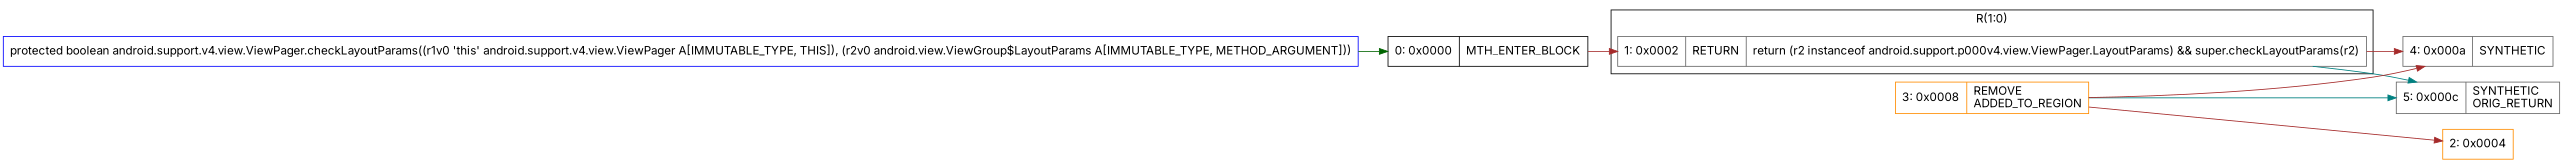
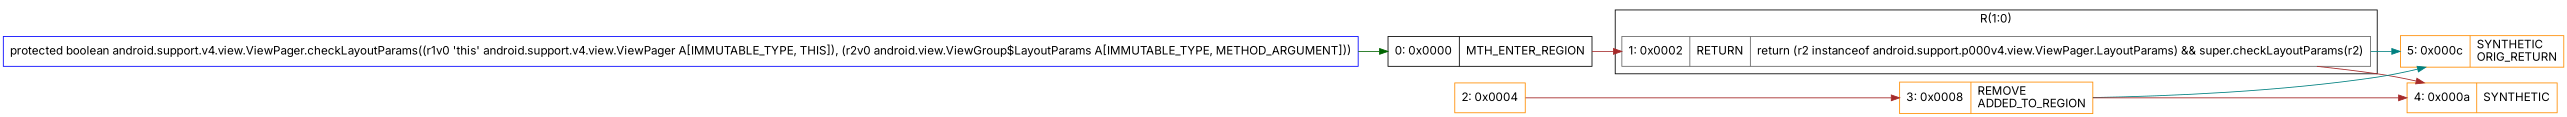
node "0: 0x0000": text "MTH_ENTER_BLOCK" -> "MTH_ENTER_REGION"
node "4: 0x000a": color gray40 -> darkorange
node "5: 0x000c": color gray40 -> darkorange
edge "3: 0x0008" -> "2: 0x0004": reversed
